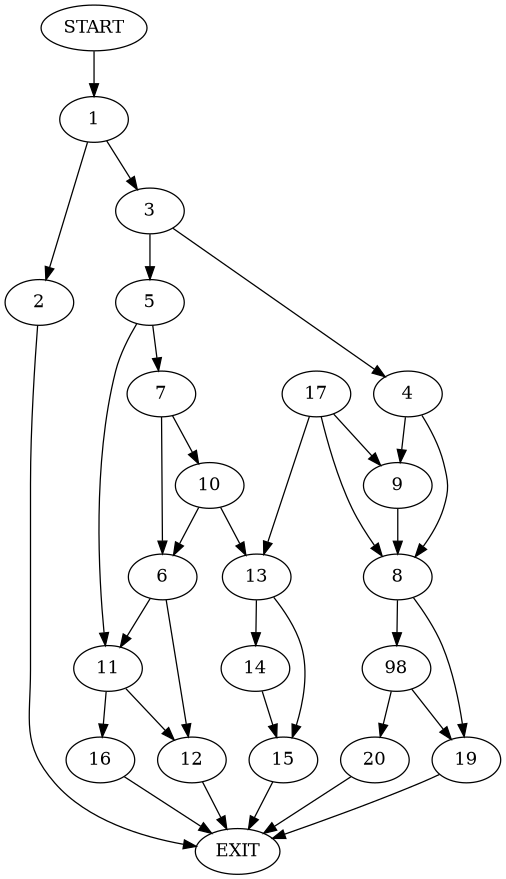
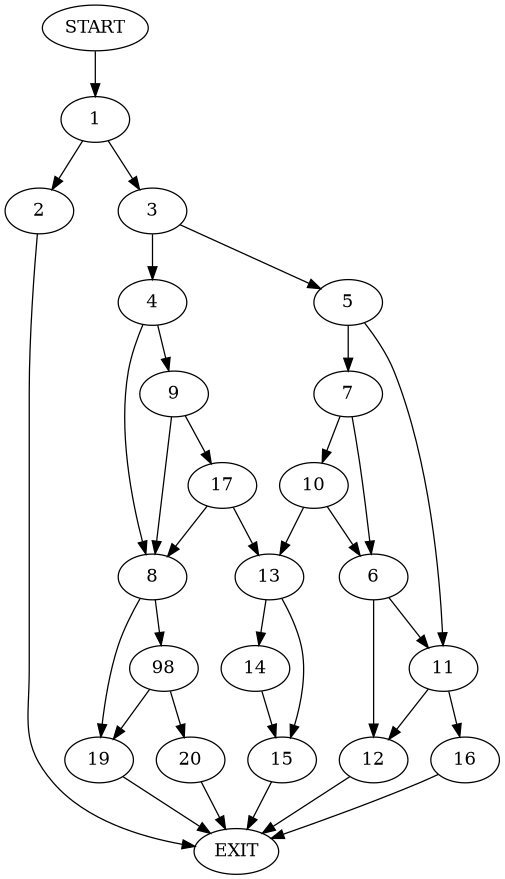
edge "17" -> "9": reversed
